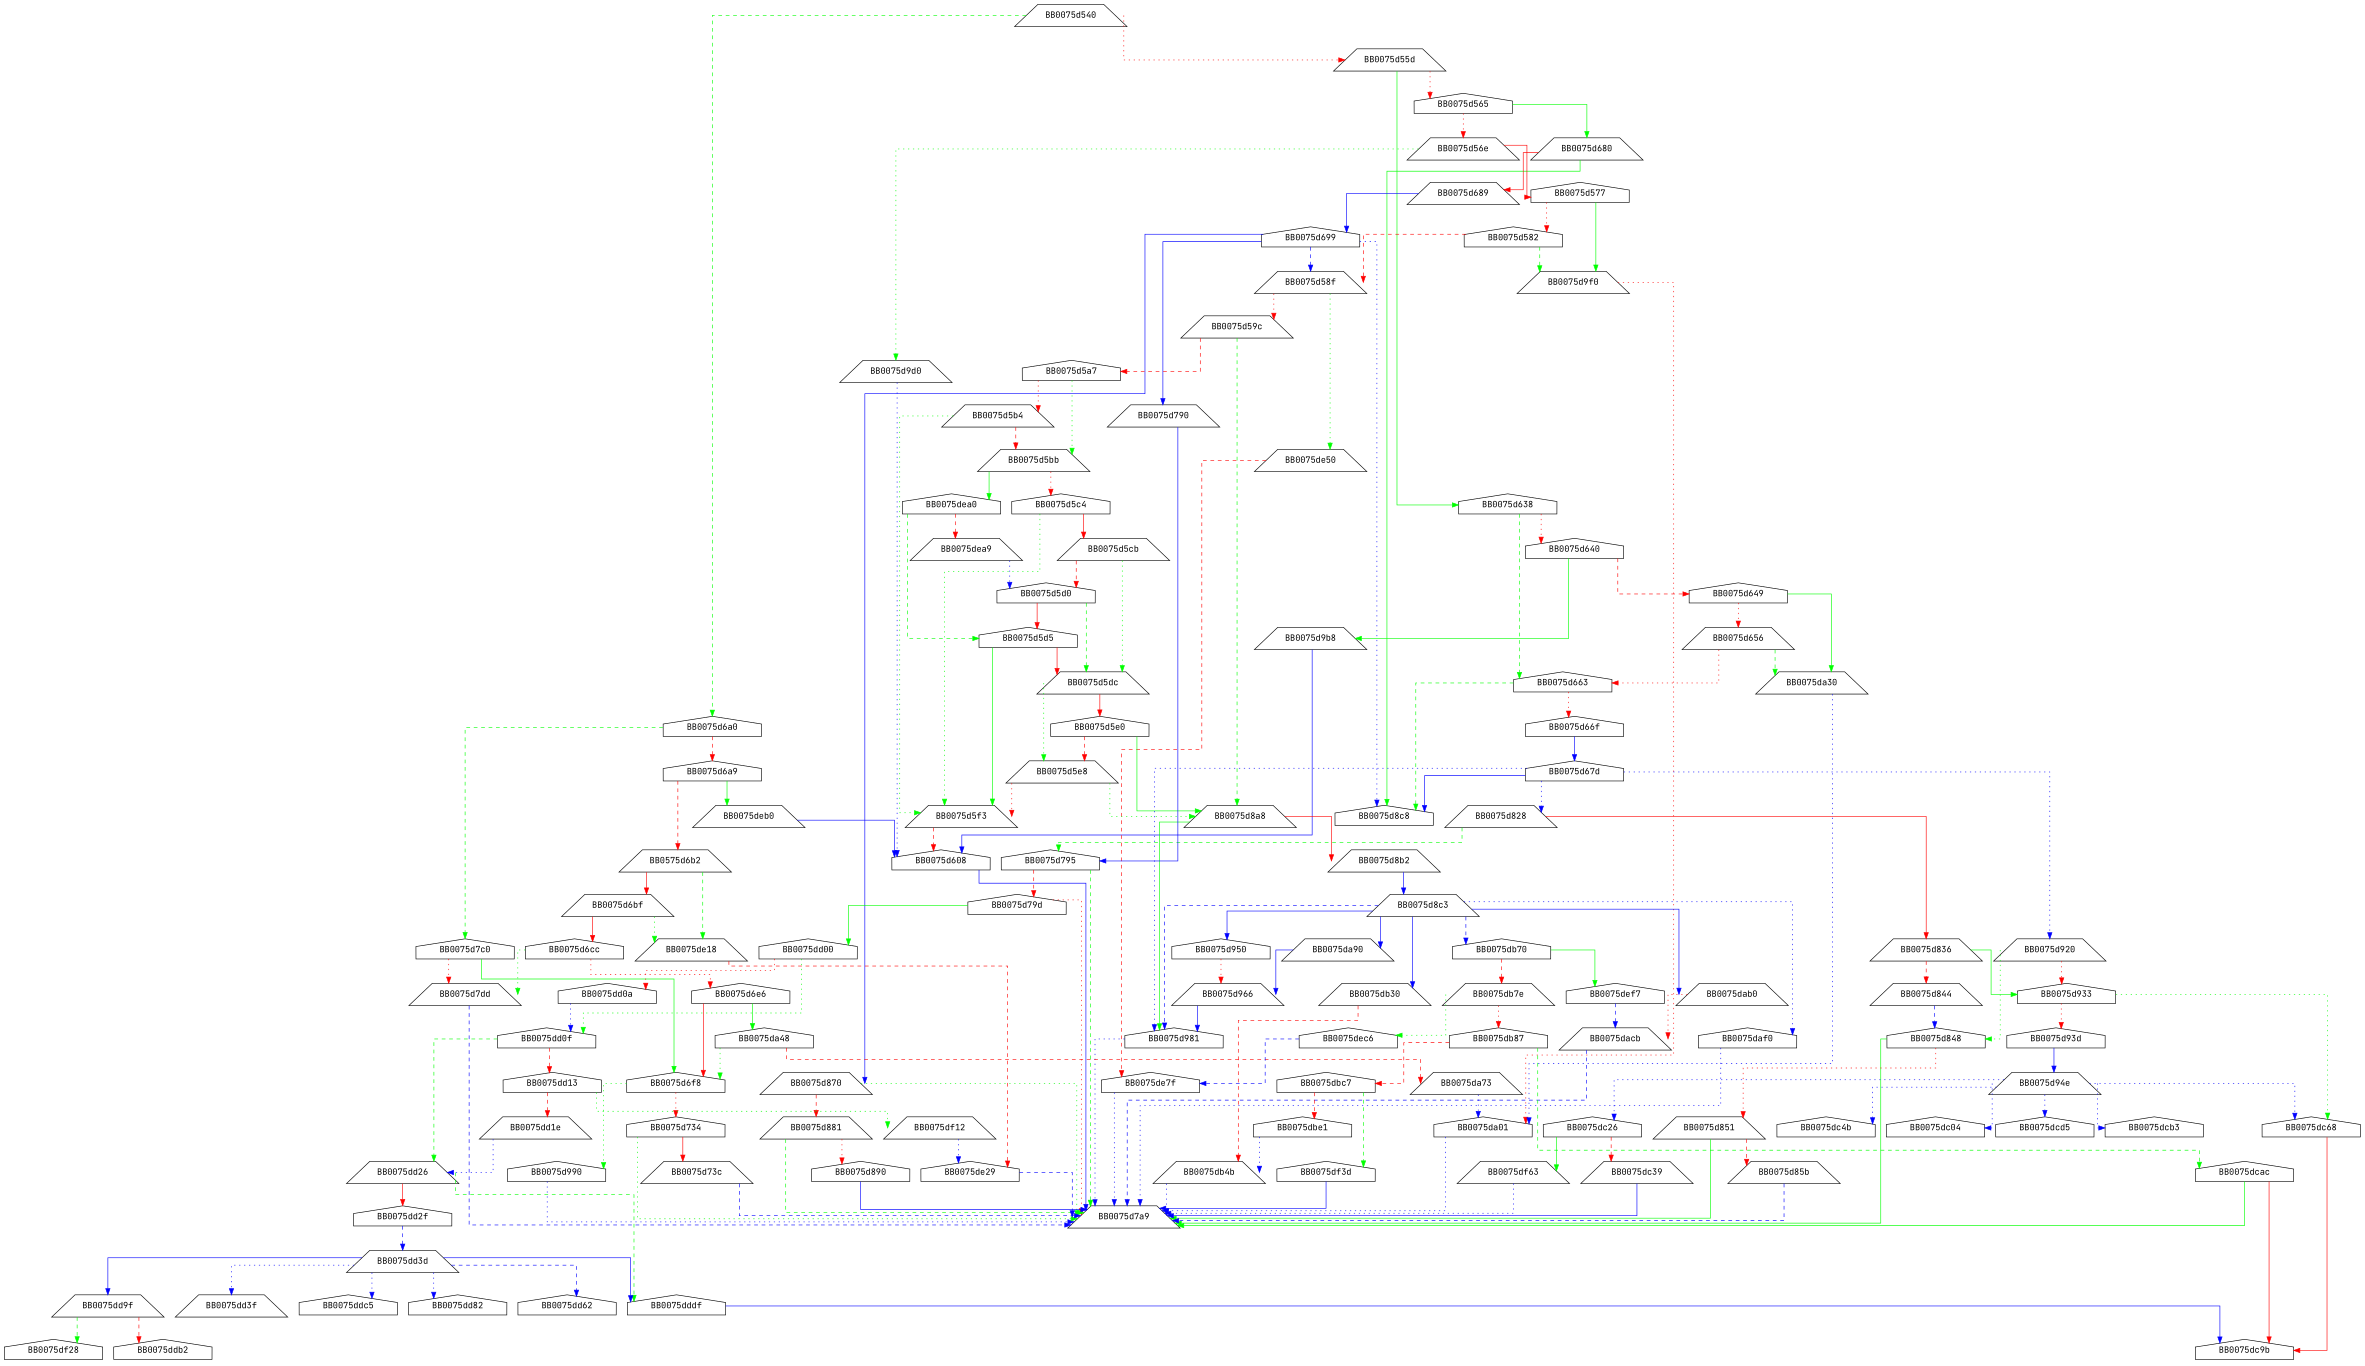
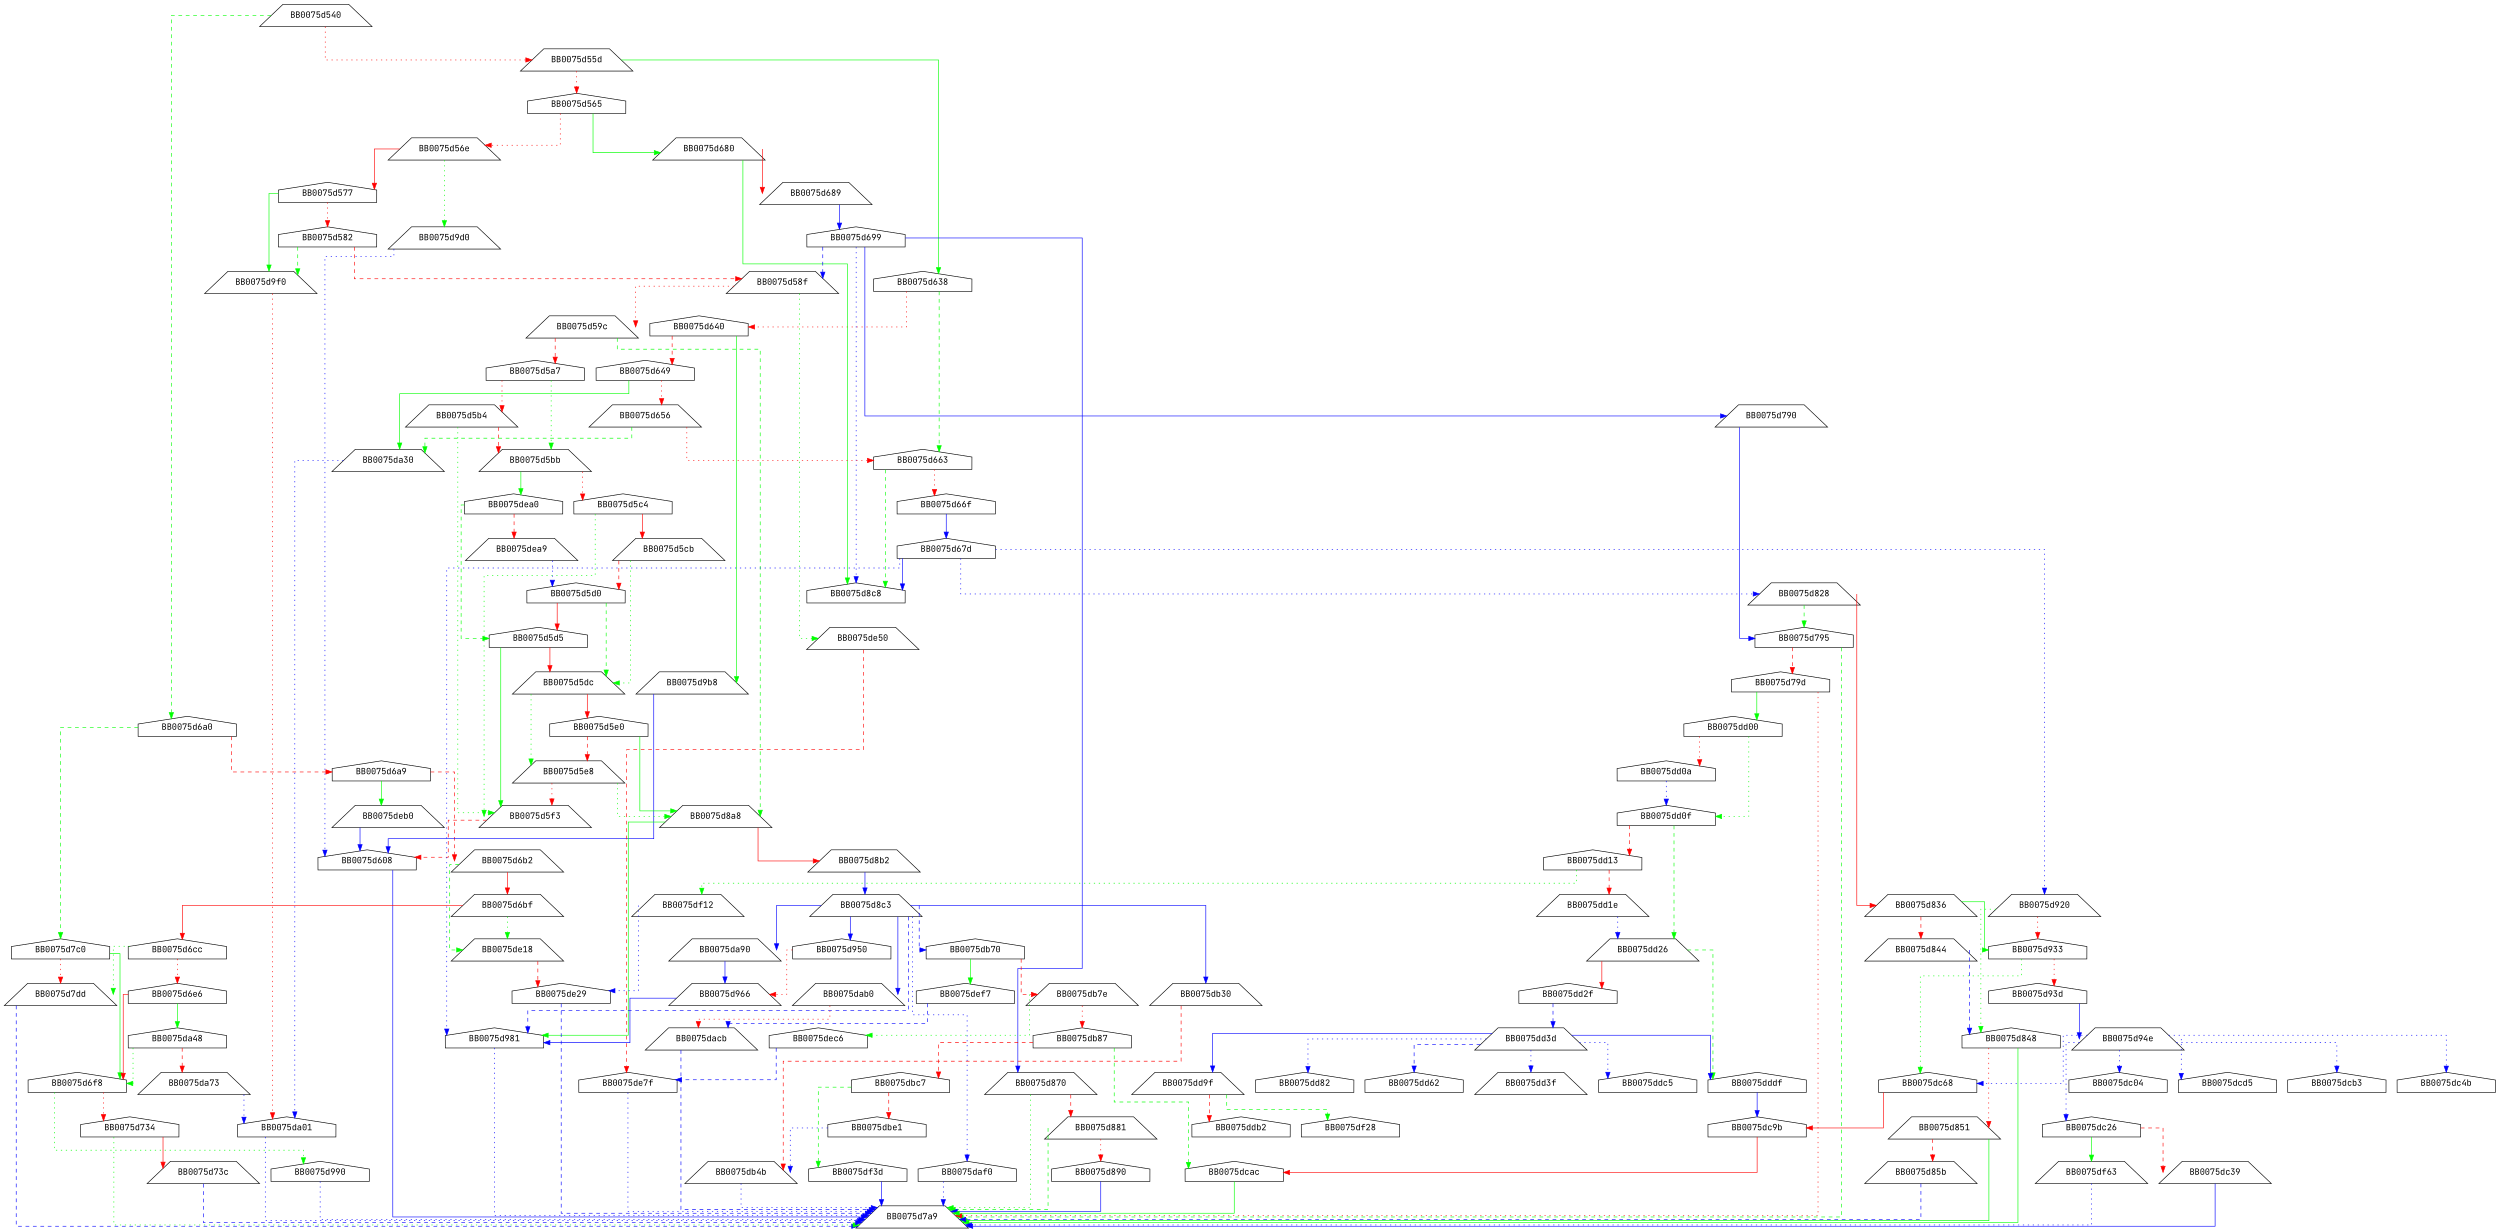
node "BB0575d6b2": label "BB0575d6b2" -> "BB0075d6b2"
edge "BB0075dcac" -> "BB0075dc9b": reversed
